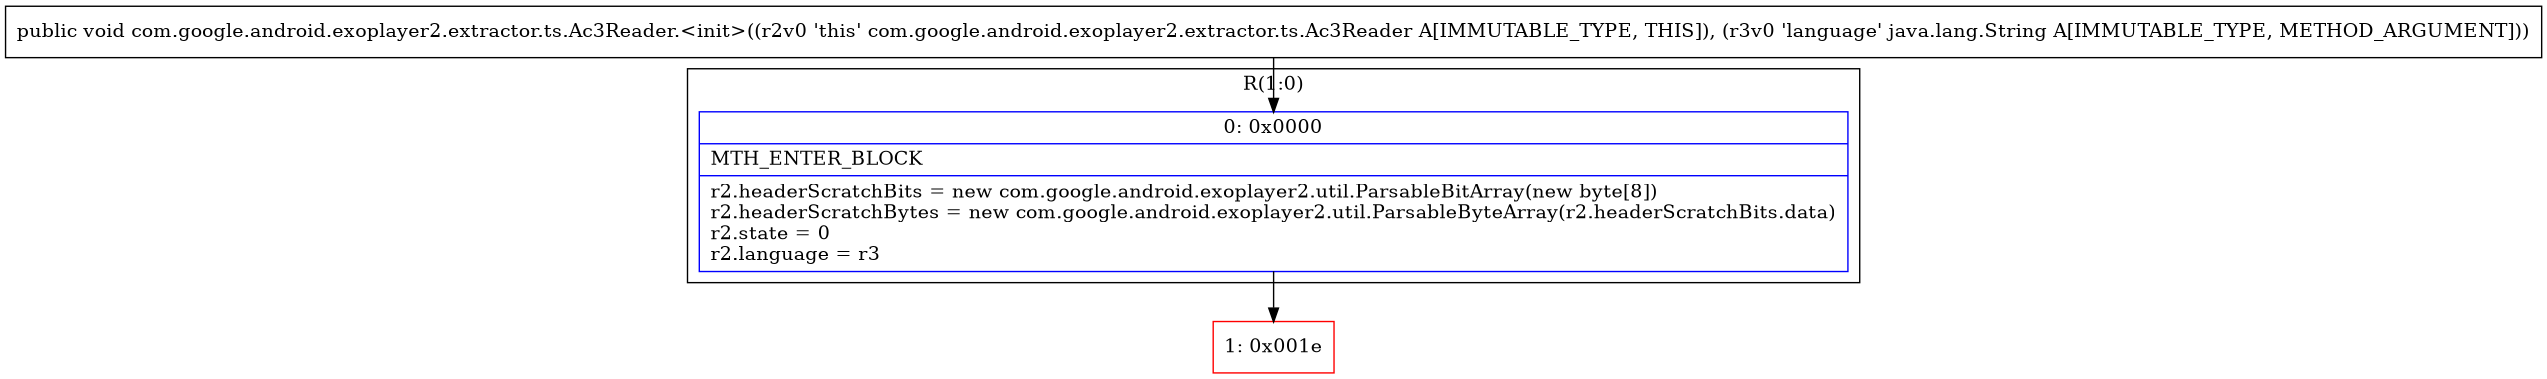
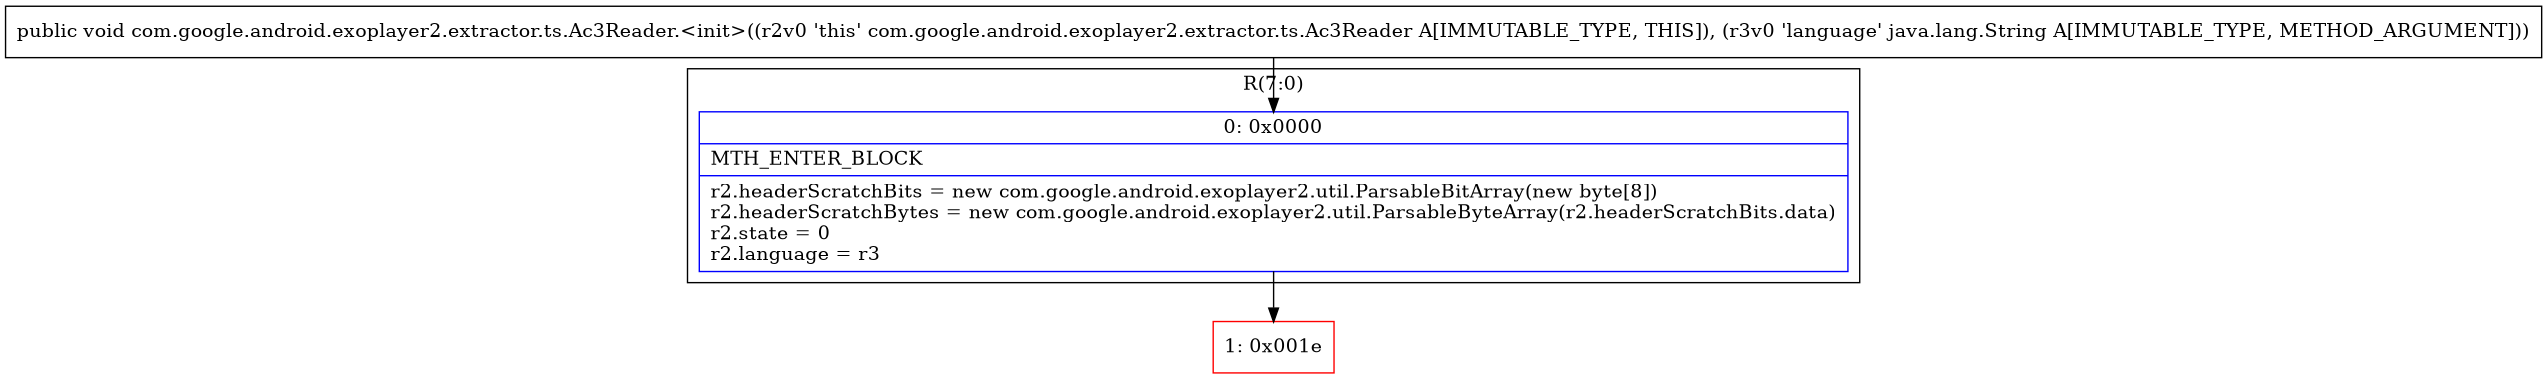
cluster "R(1:0)": label "R(1:0)" -> "R(7:0)"
